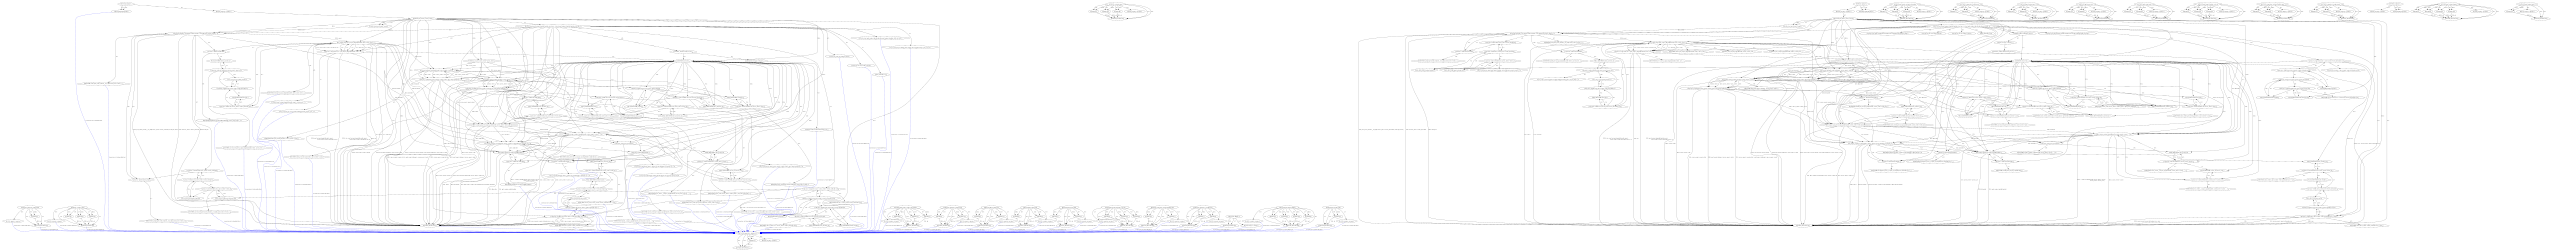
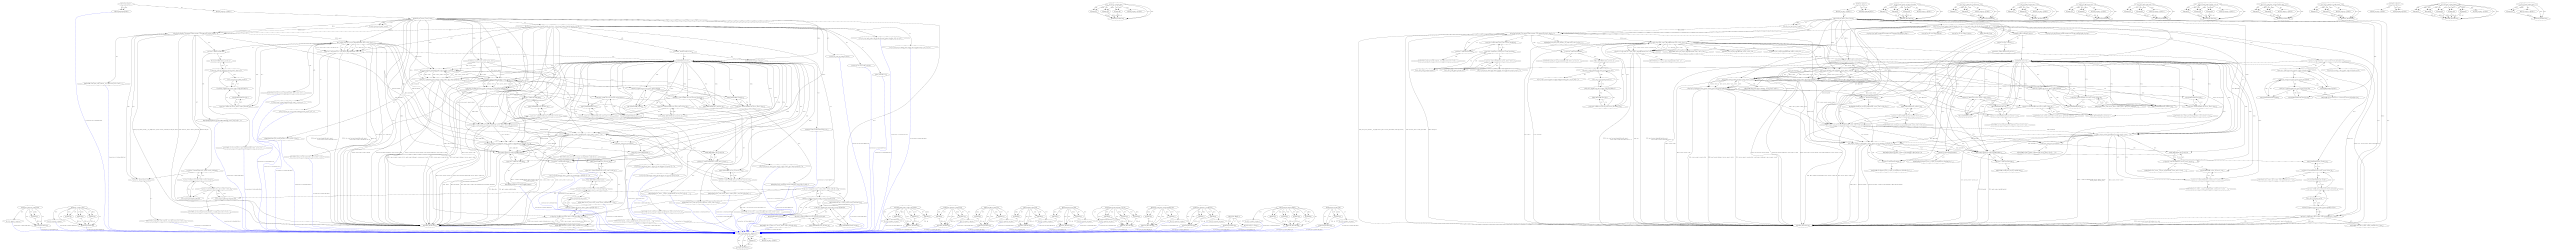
node "(PARAM,p5)": added
